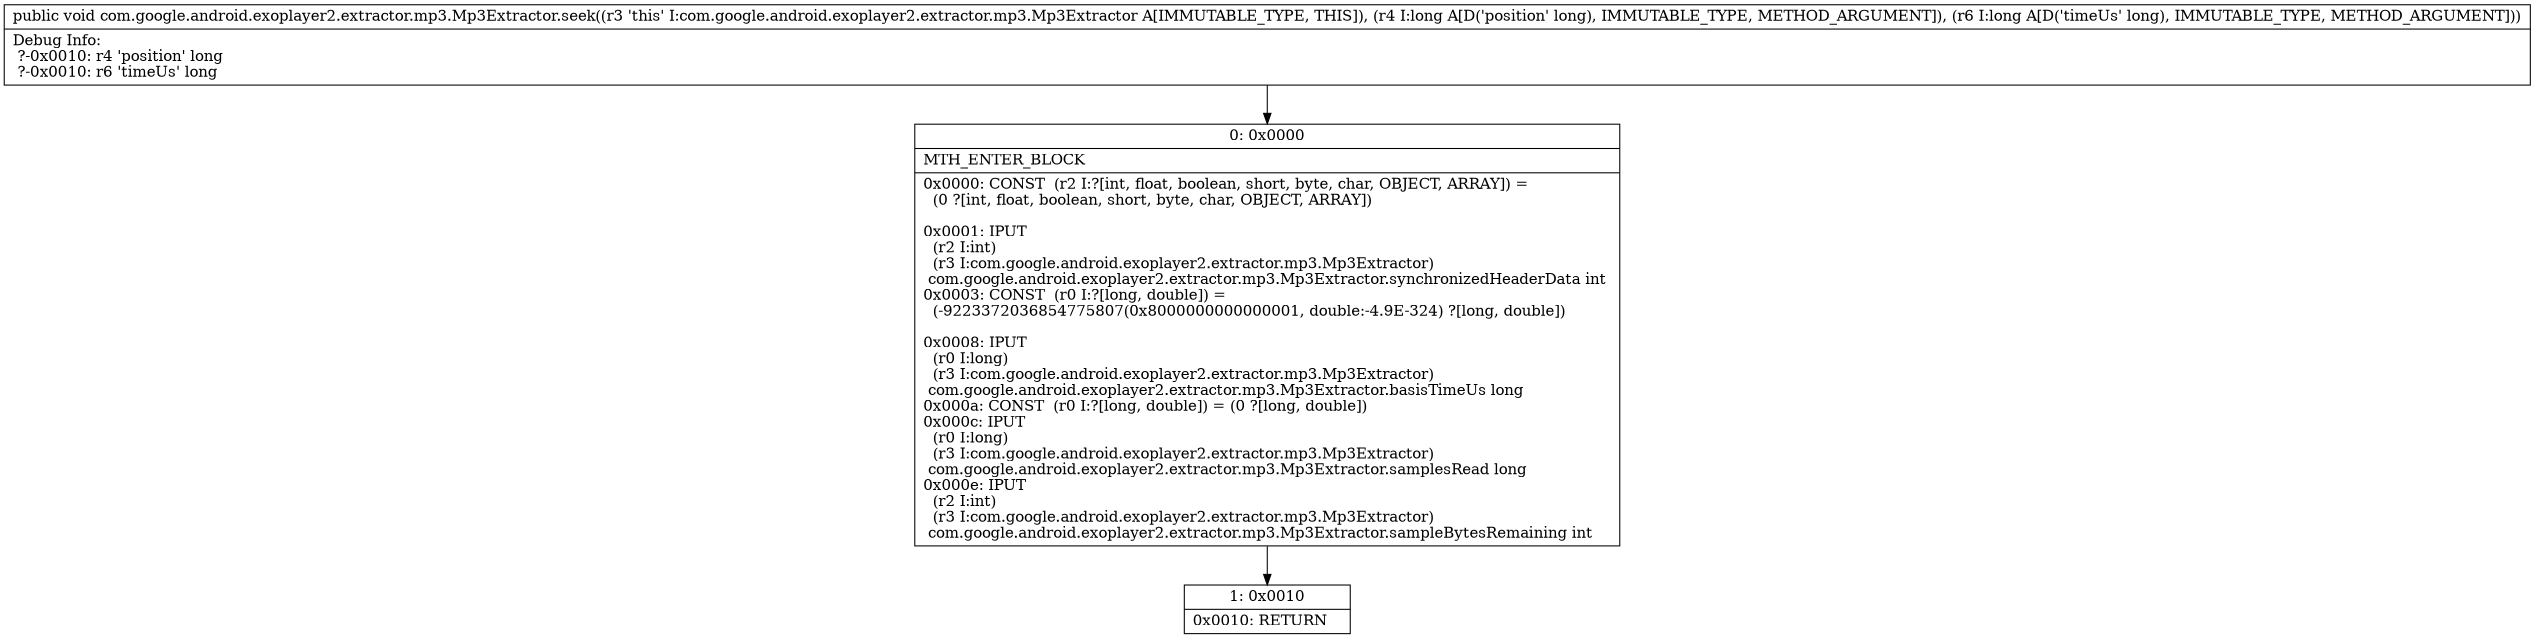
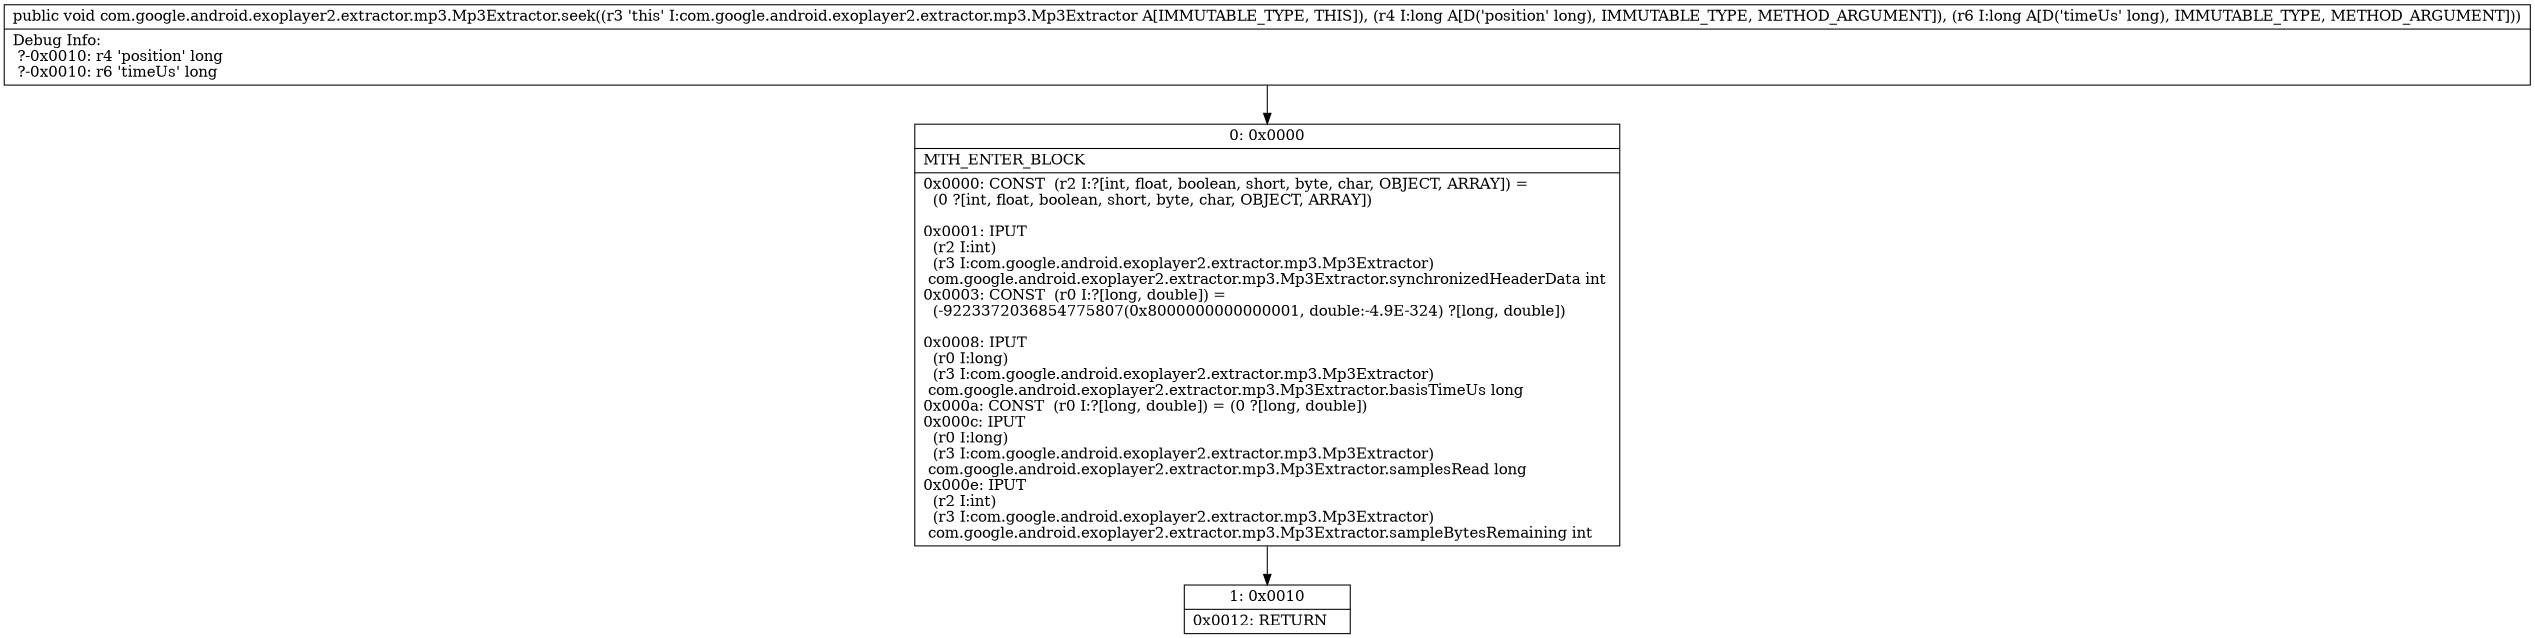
node "1: 0x0010": text "0x0010: RETURN" -> "0x0012: RETURN"
